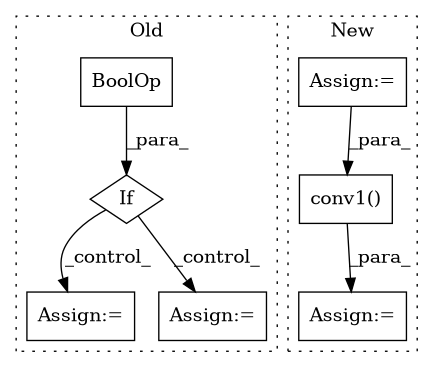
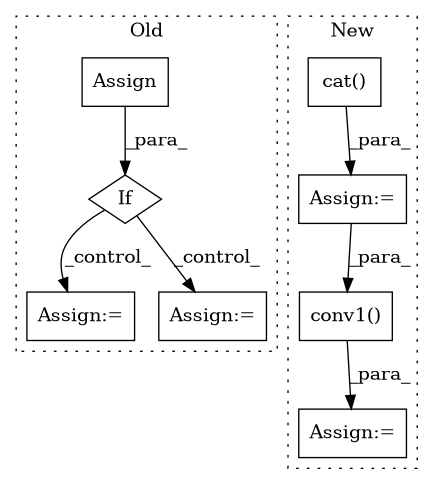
node "BoolOp": label "BoolOp" -> "Assign"
node "cat()": added
